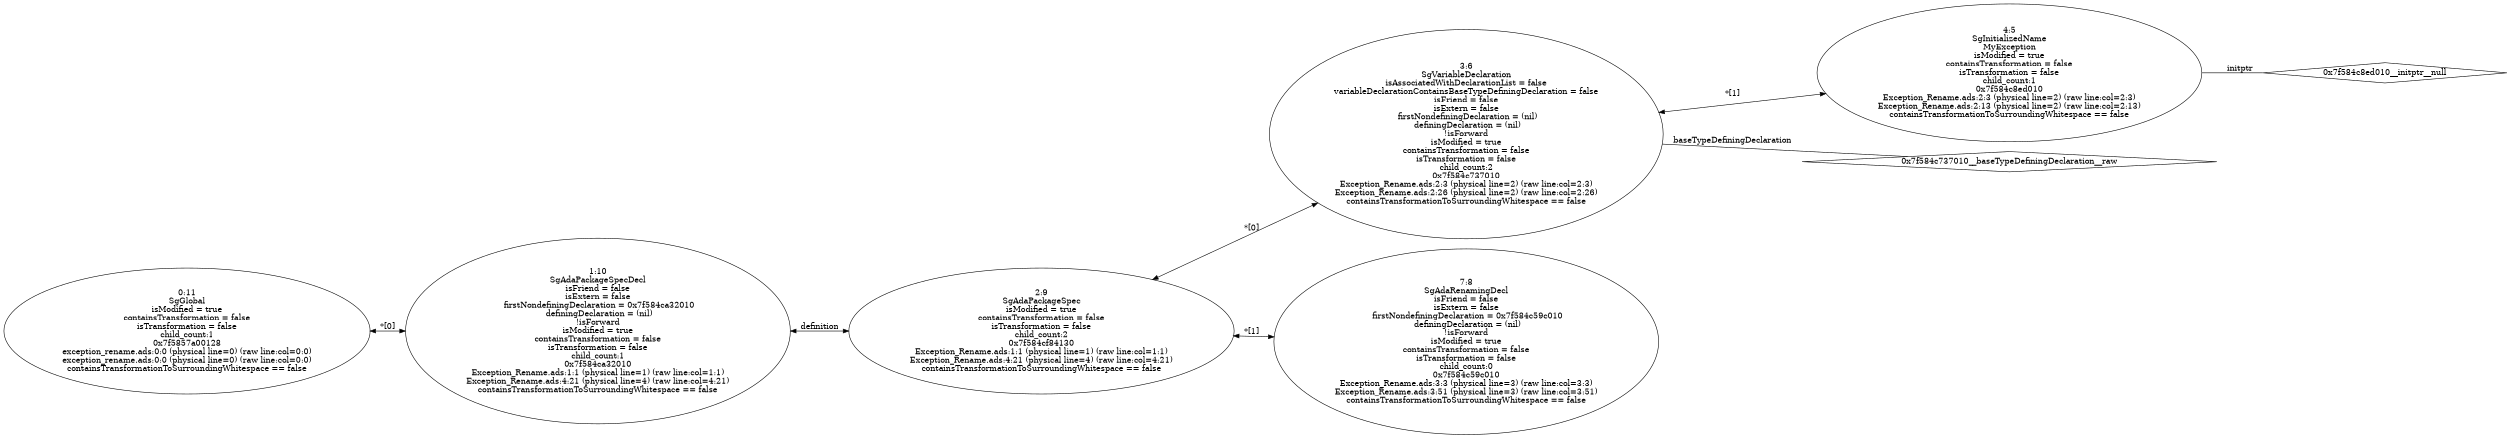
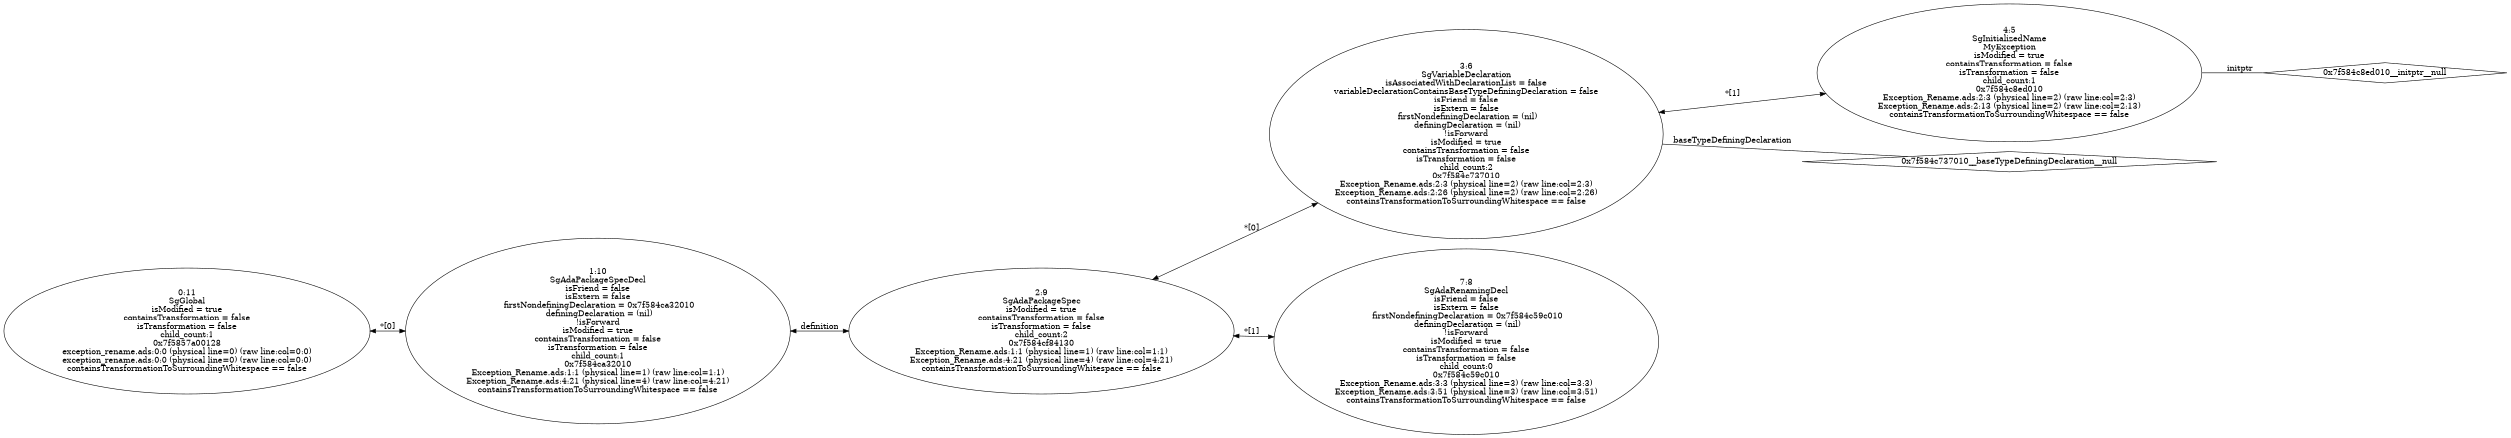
node "0x7f584c737010__baseTypeDefiningDeclaration__raw": label "0x7f584c737010__baseTypeDefiningDeclaration__raw" -> "0x7f584c737010__baseTypeDefiningDeclaration__null"
